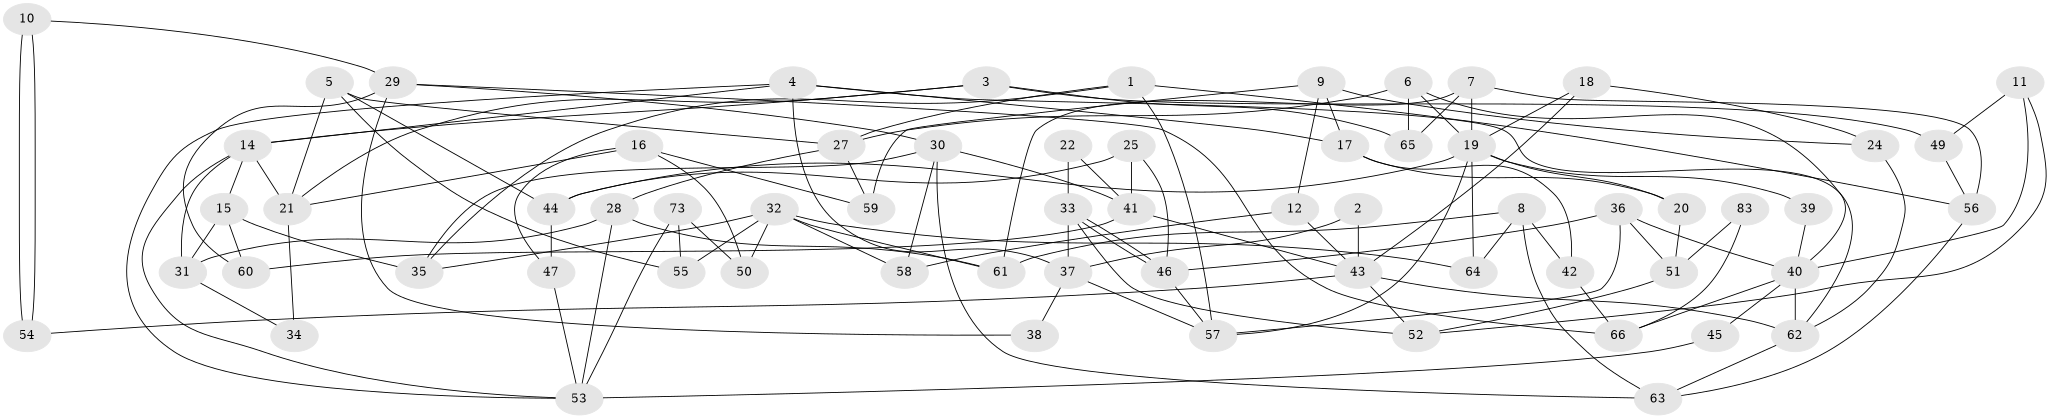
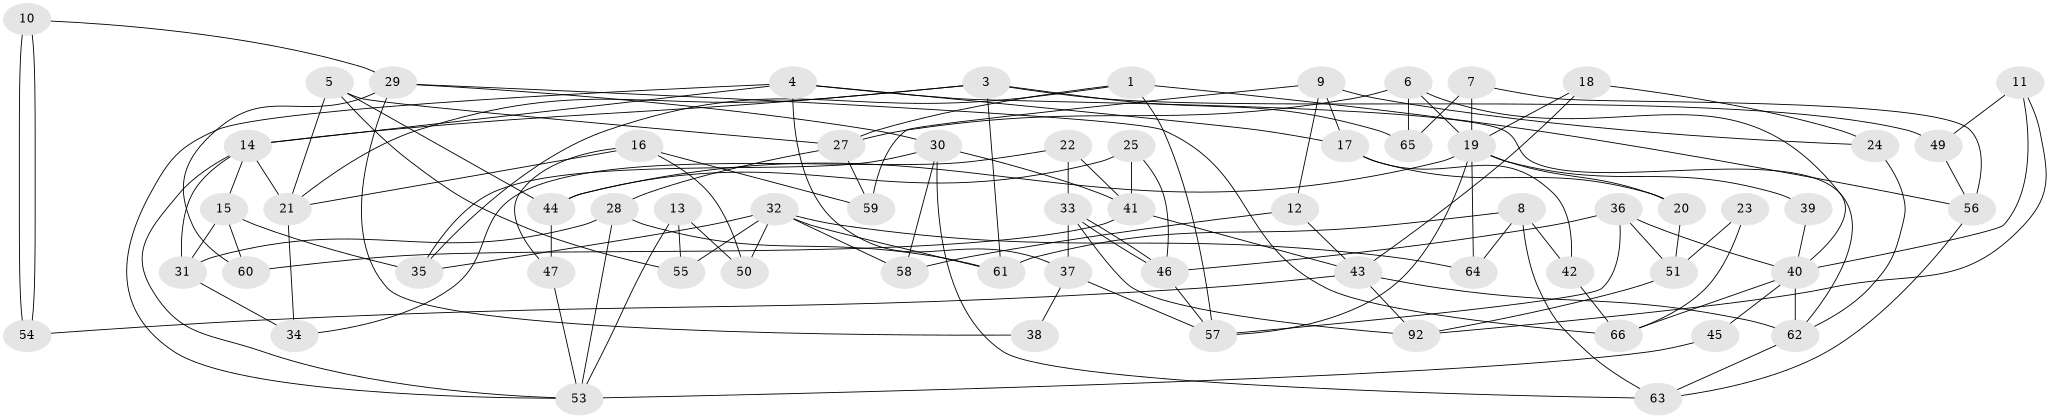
edge "7" -- "61": now "3" -- "61"
edge "22" -- "34": added
node "73": label "73" -> "13"
node "2": removed
node "83": label "83" -> "23"
node "52": label "52" -> "92"
